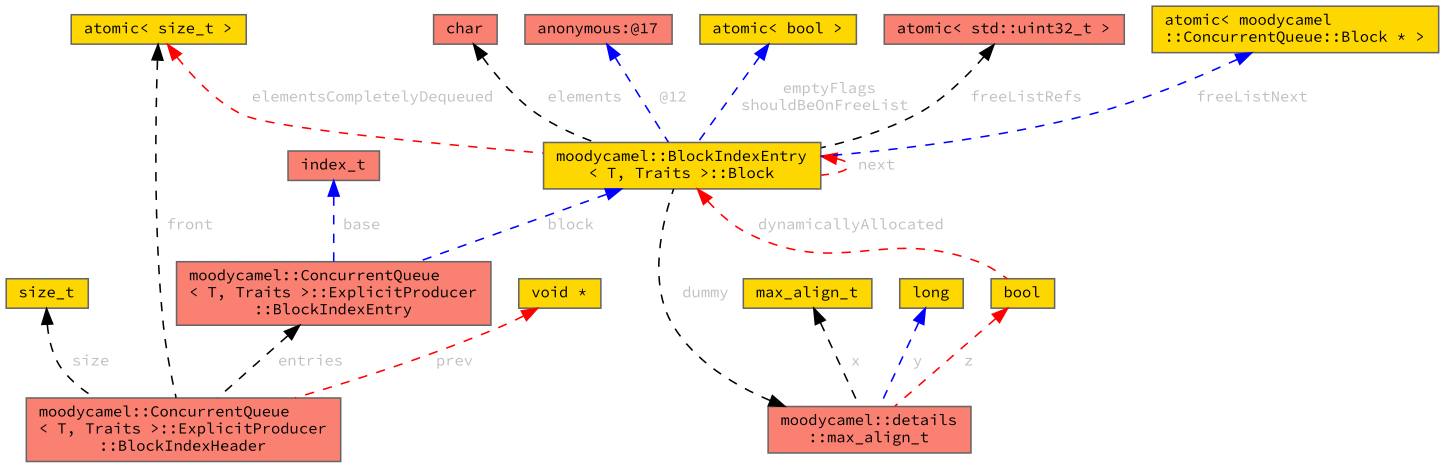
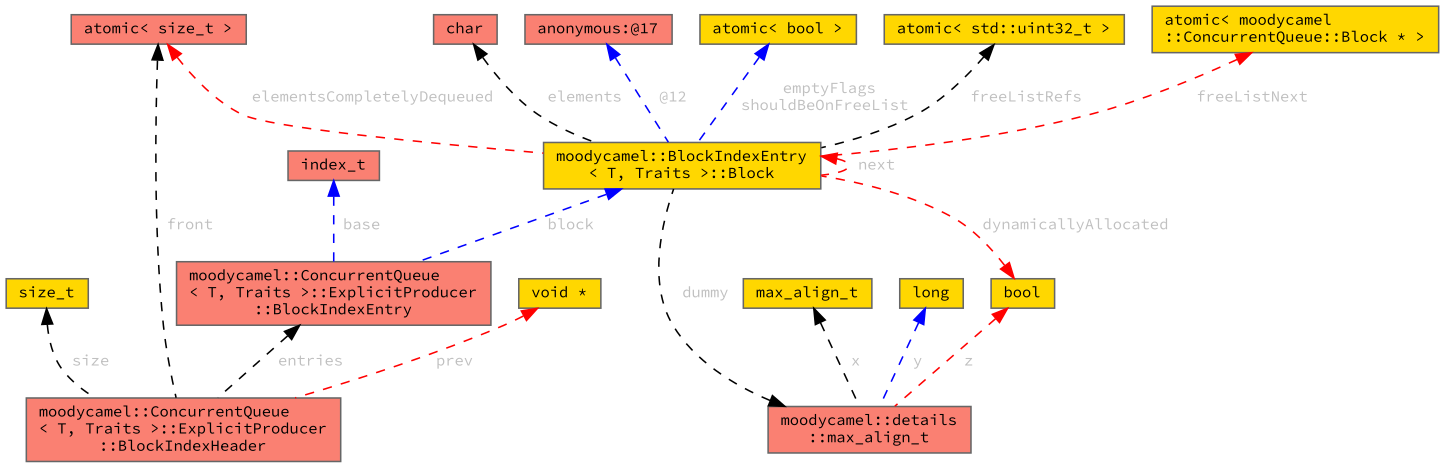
node "atomic< size_t >": fillcolor gold -> salmon
node "atomic< std::uint32_t >": fillcolor salmon -> gold
edge "moodycamel::BlockIndexEntry < T, Traits >::Block" -> "atomic< moodycamel ::ConcurrentQueue::Block * >": color blue -> red
edge "bool" -> "moodycamel::BlockIndexEntry < T, Traits >::Block": reversed
